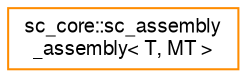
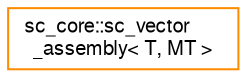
node "sc_core::sc_assembly _assembly< T, MT >": label "sc_core::sc_assembly _assembly< T, MT >" -> "sc_core::sc_vector _assembly< T, MT >"
